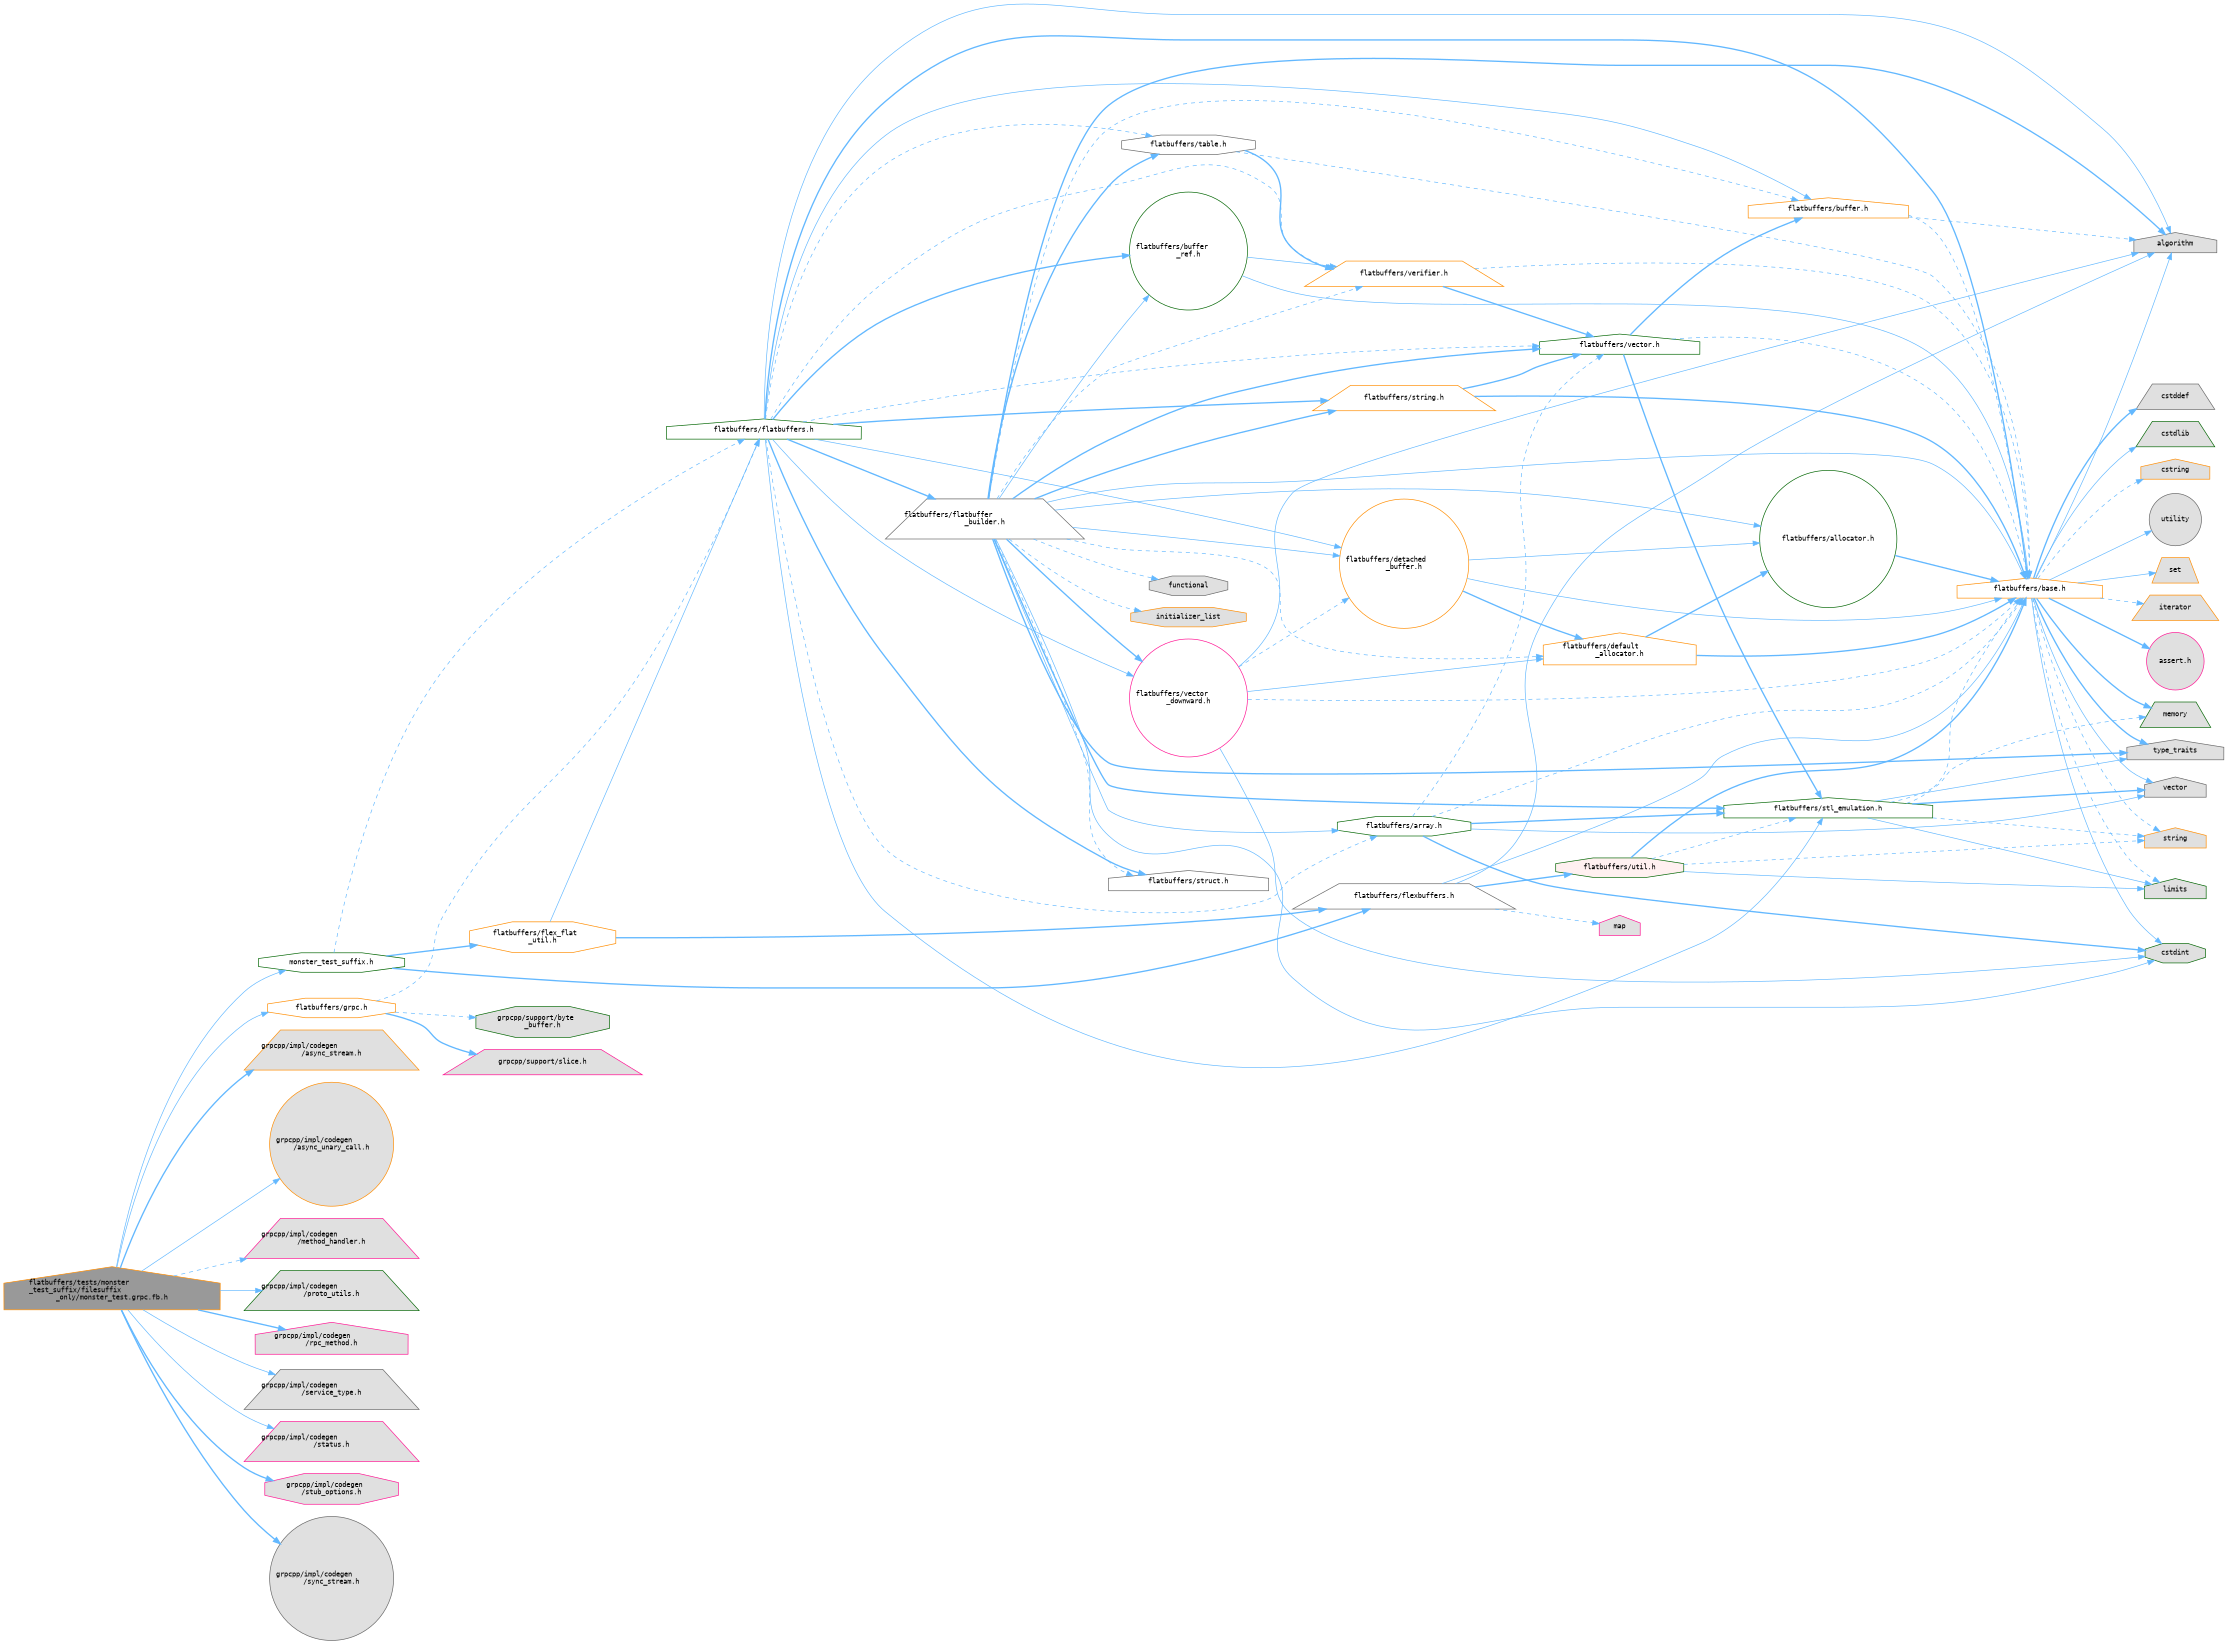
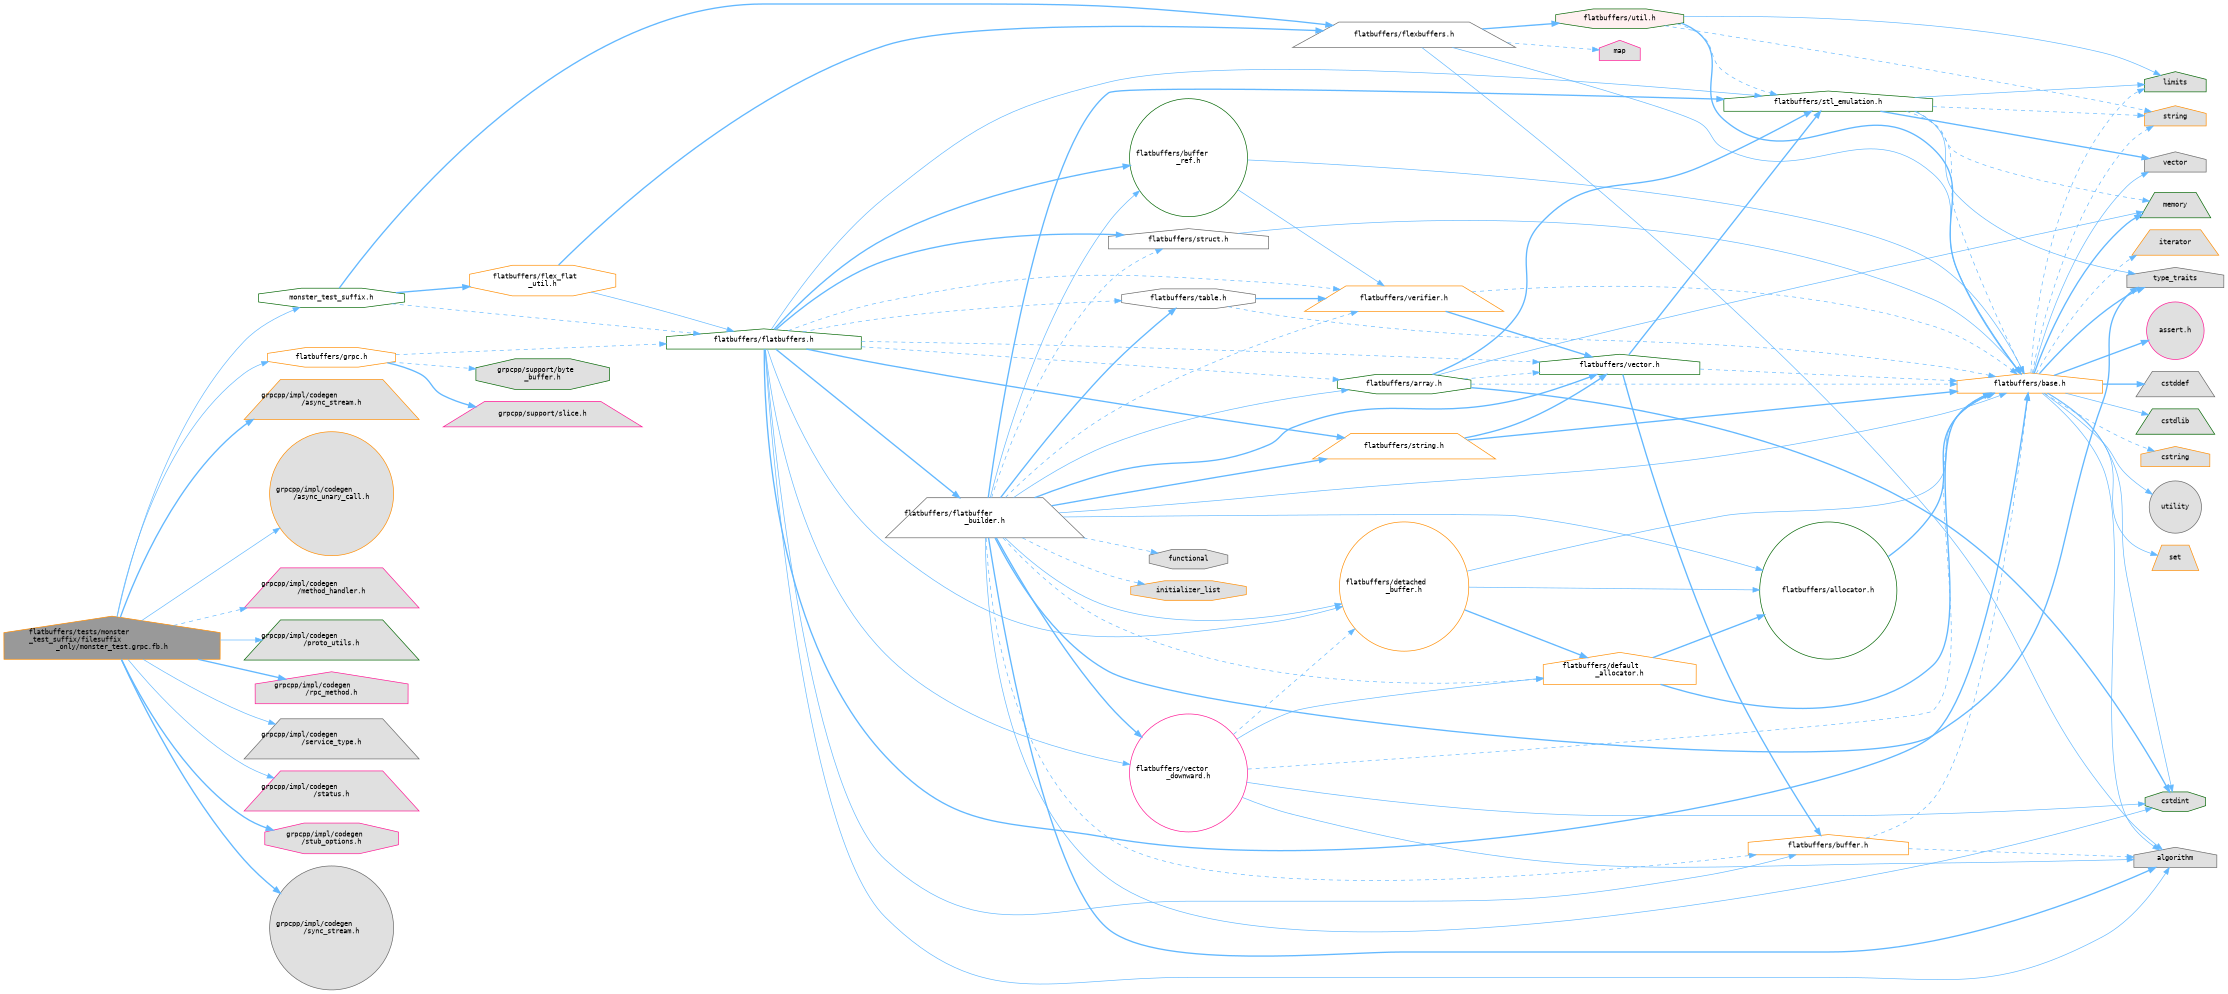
edge "flatbuffers/struct.h" -> "flatbuffers/base.h": added
edge "flatbuffers/array.h" -> "vector": now "flatbuffers/array.h" -> "memory"
